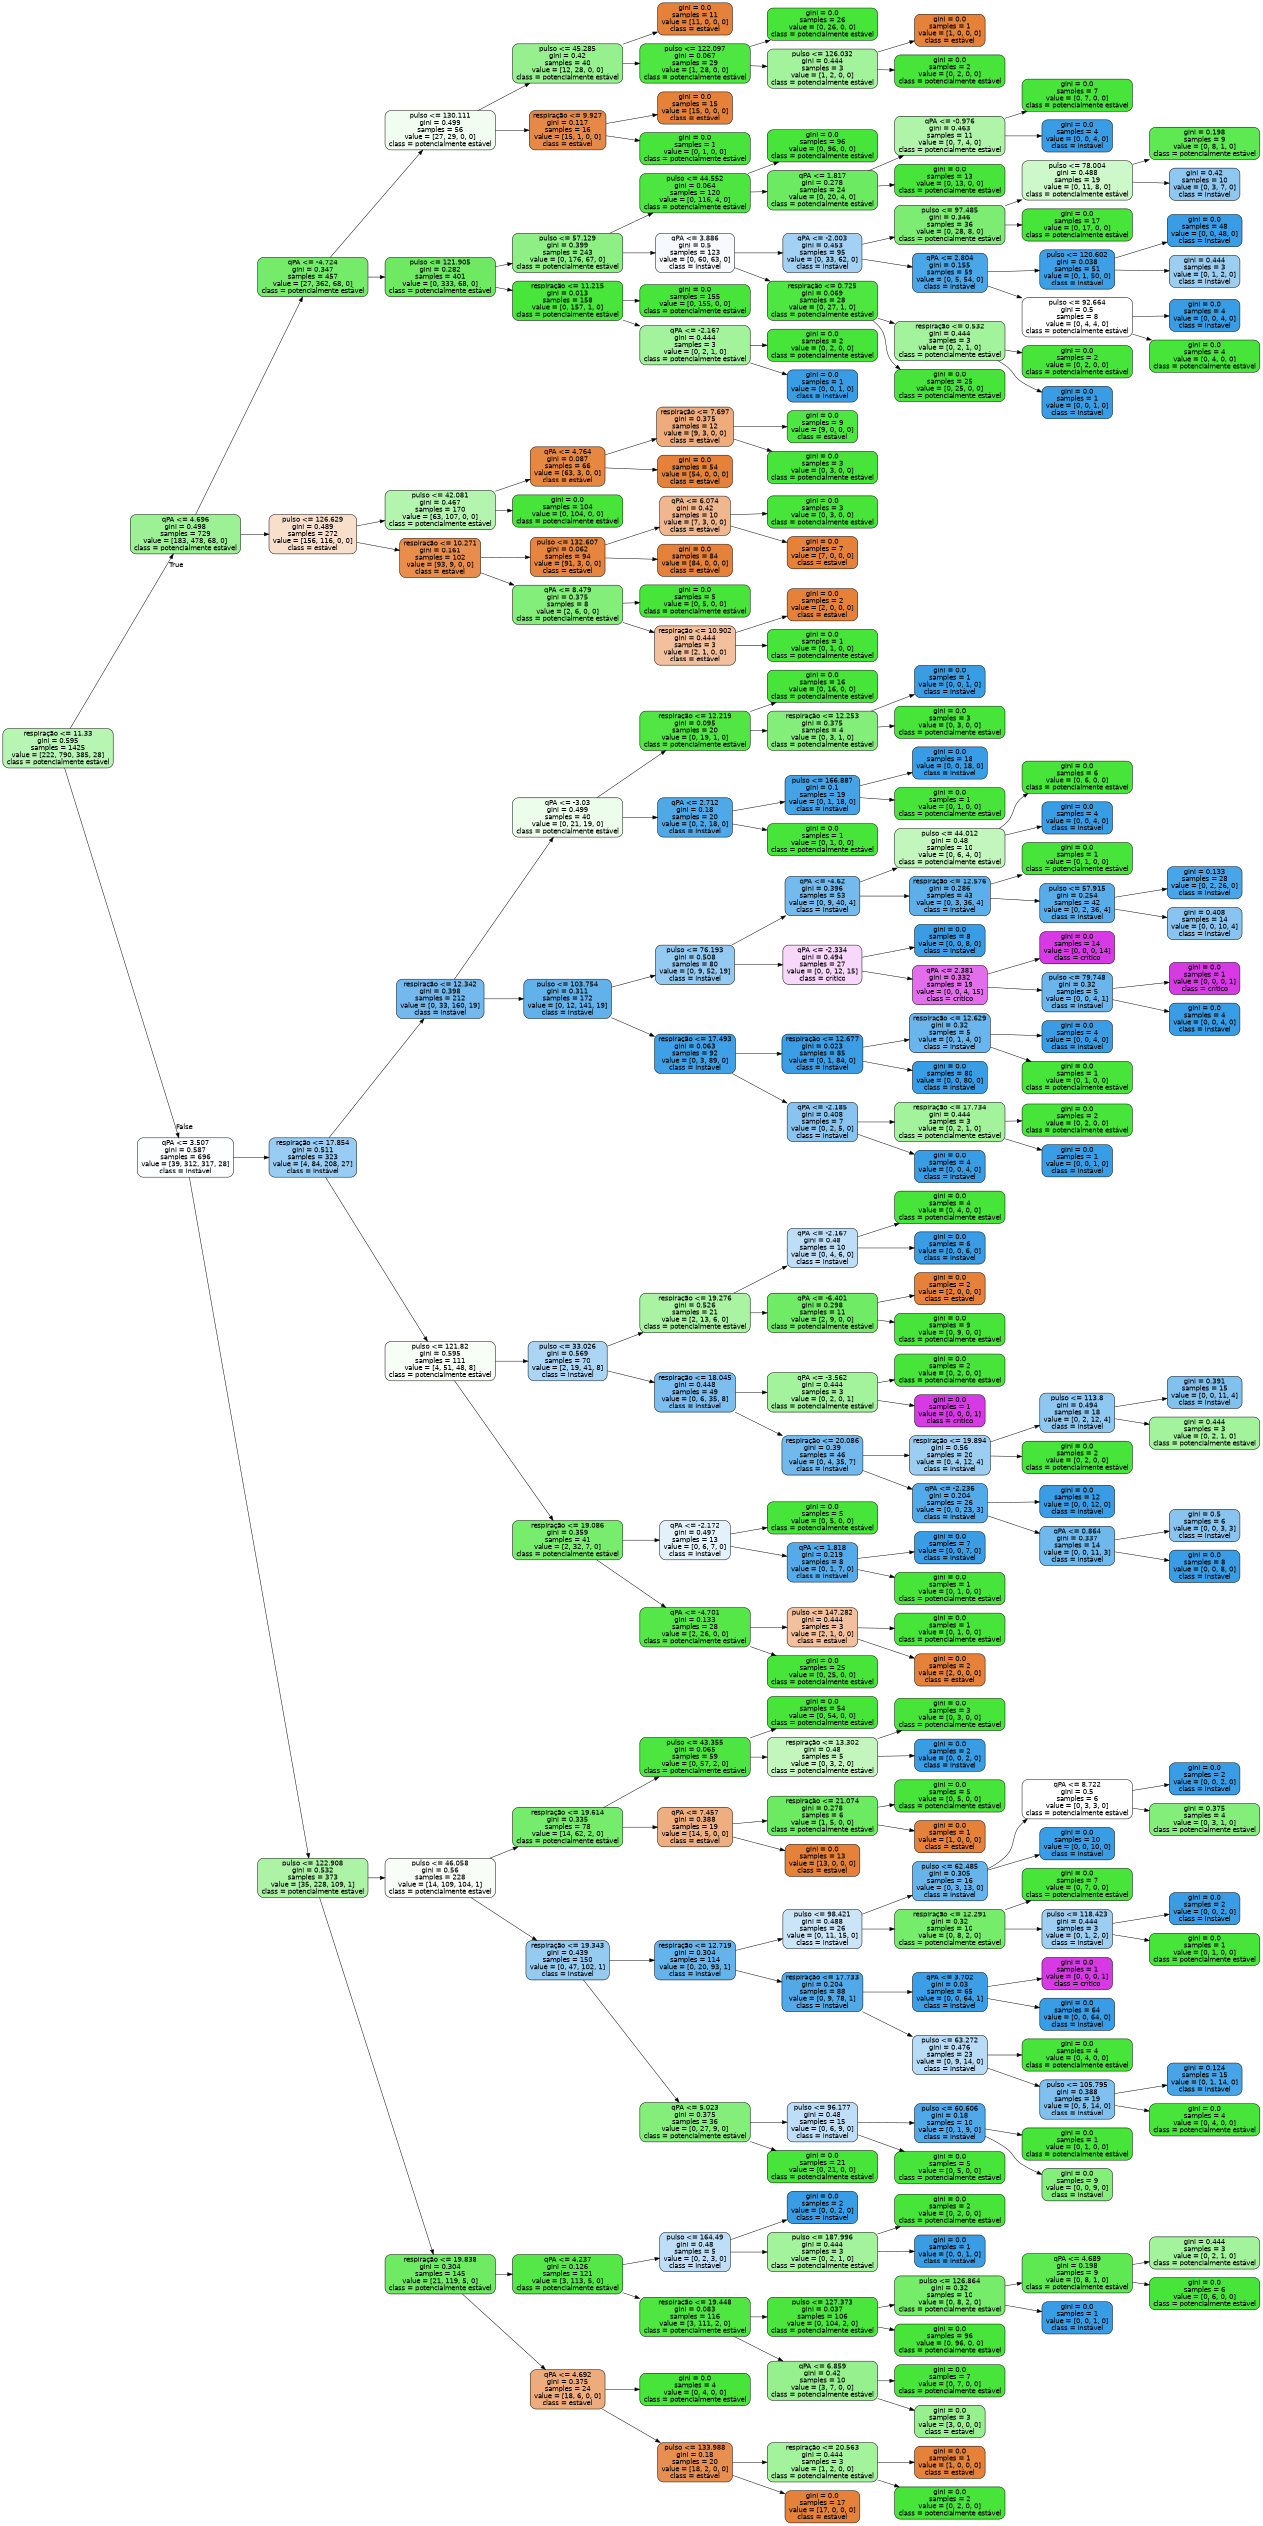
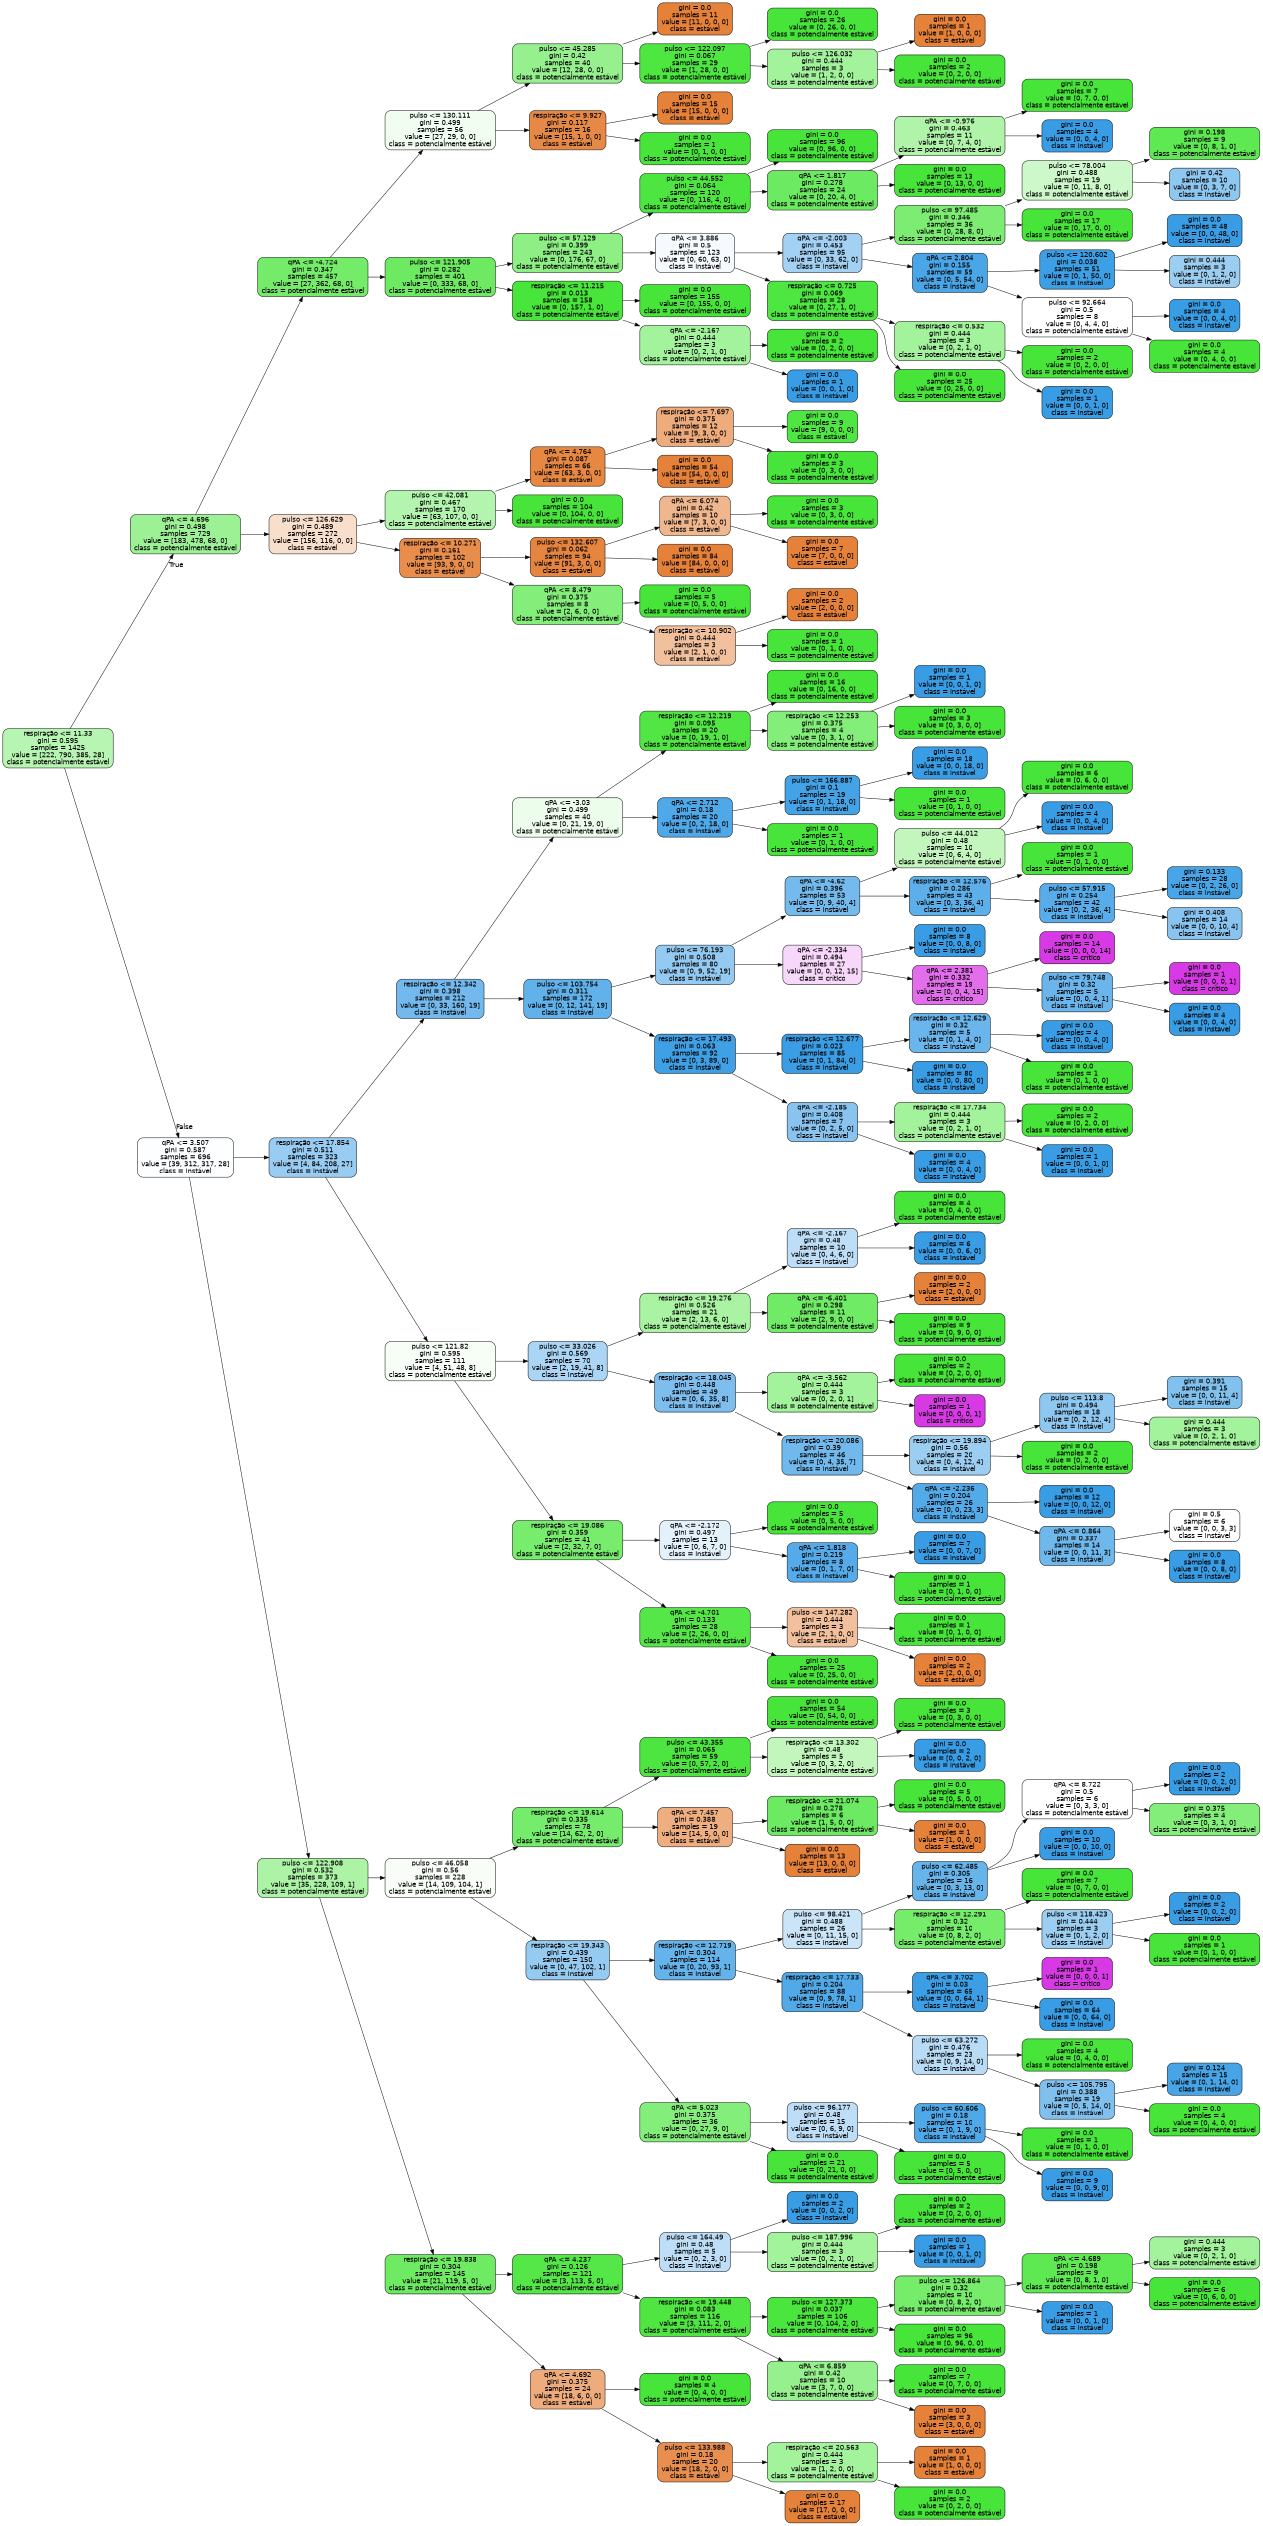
node "gini = 0.5 samples = 6 value = [0, 0, 3, 3] class = instável": fillcolor #88c4ef -> #ffffff
node "gini = 0.0 samples = 9 value = [0, 0, 9, 0] class = instável": fillcolor #84ee7b -> #399de5
node "gini = 0.0 samples = 3 value = [3, 0, 0, 0] class = estável": fillcolor #96f08e -> #e58139
